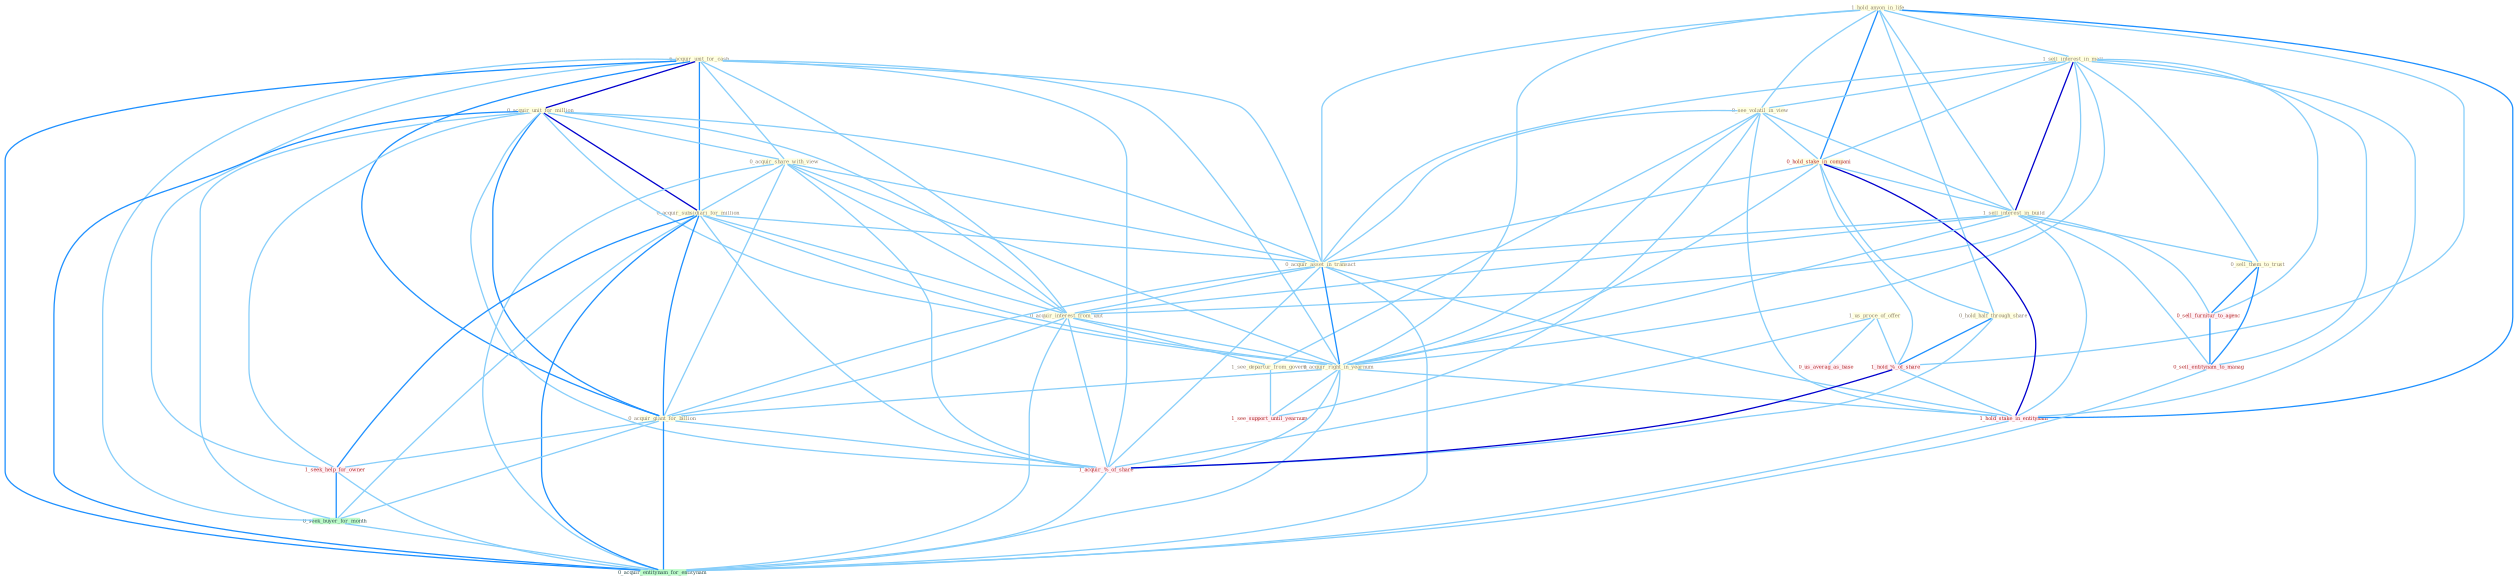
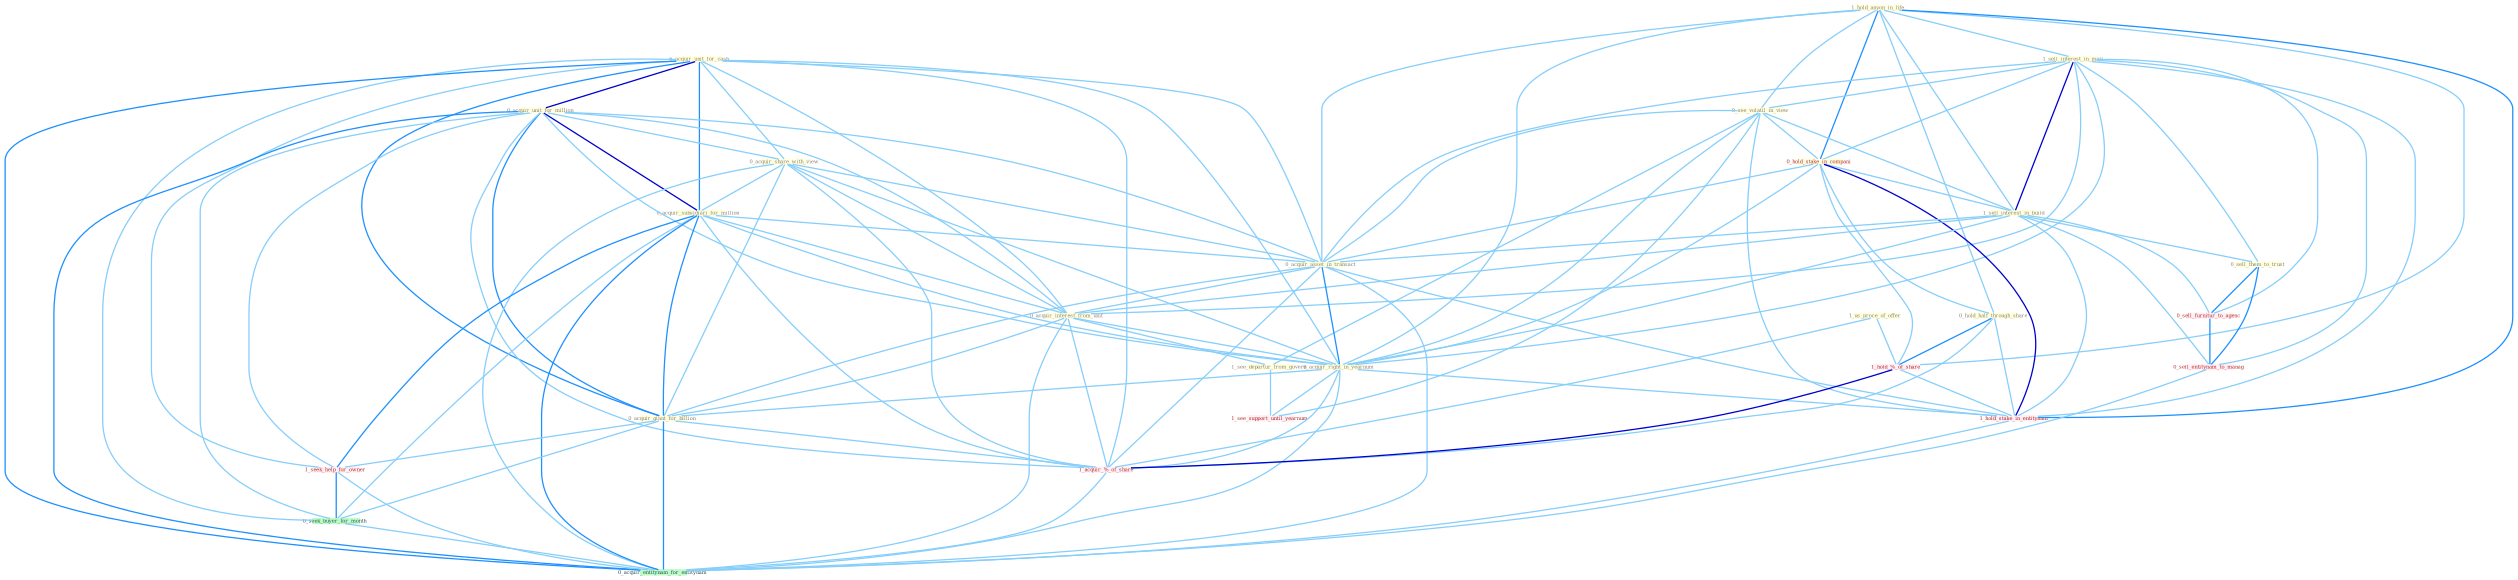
node "0_us_averag_as_base": removed
edge "0_hold_half_through_share" -- "1_hold_stake_in_entitynam": added
